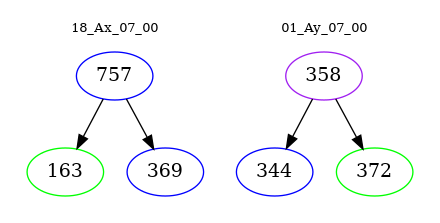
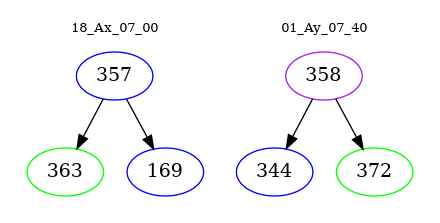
cluster "01_Ay_07_00": label "01_Ay_07_00" -> "01_Ay_07_40"
node "757": label "757" -> "357"
node "163": label "163" -> "363"
node "369": label "369" -> "169"
